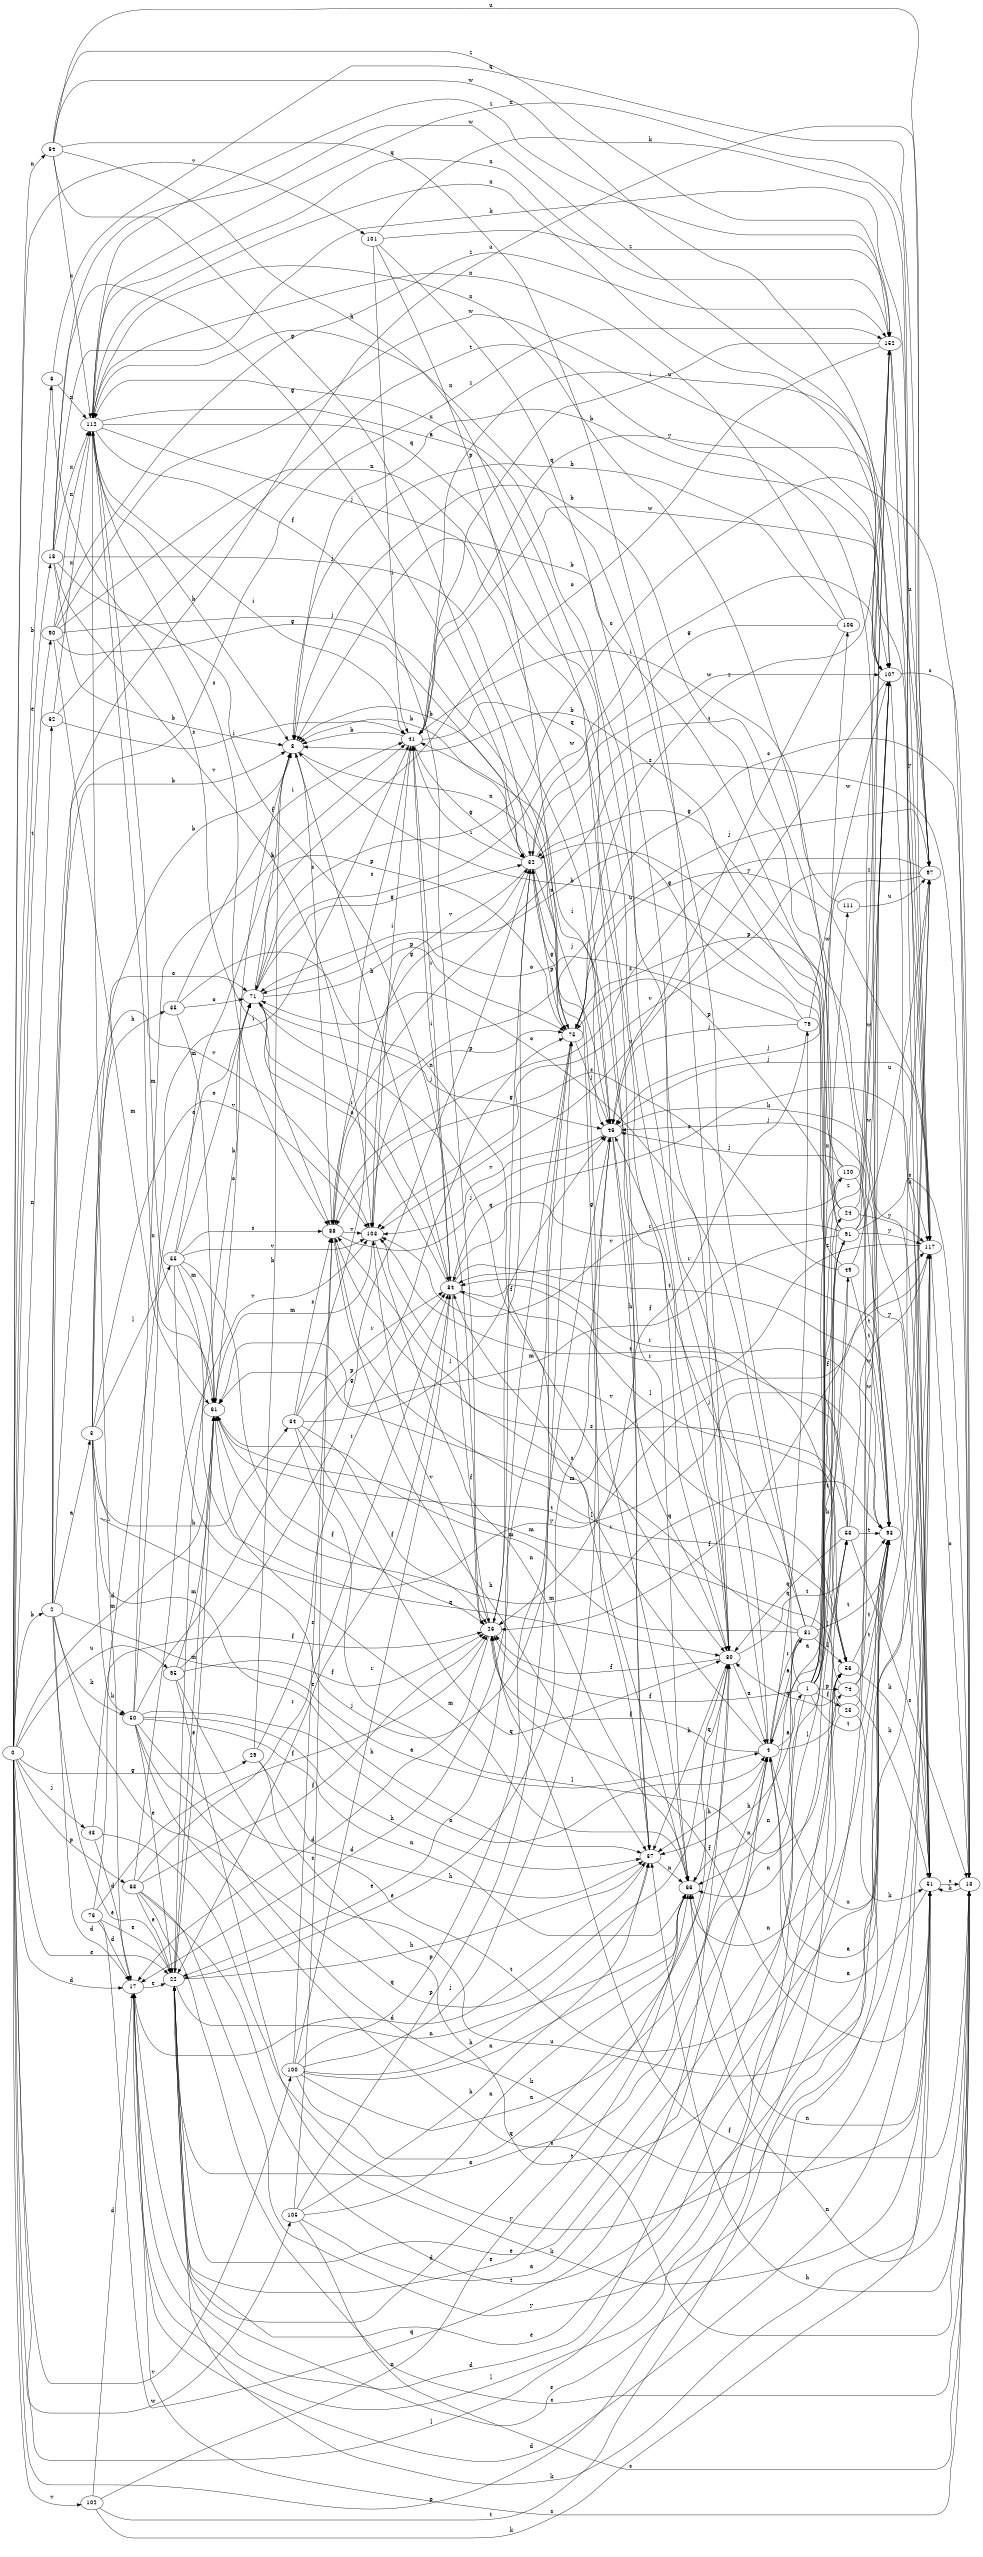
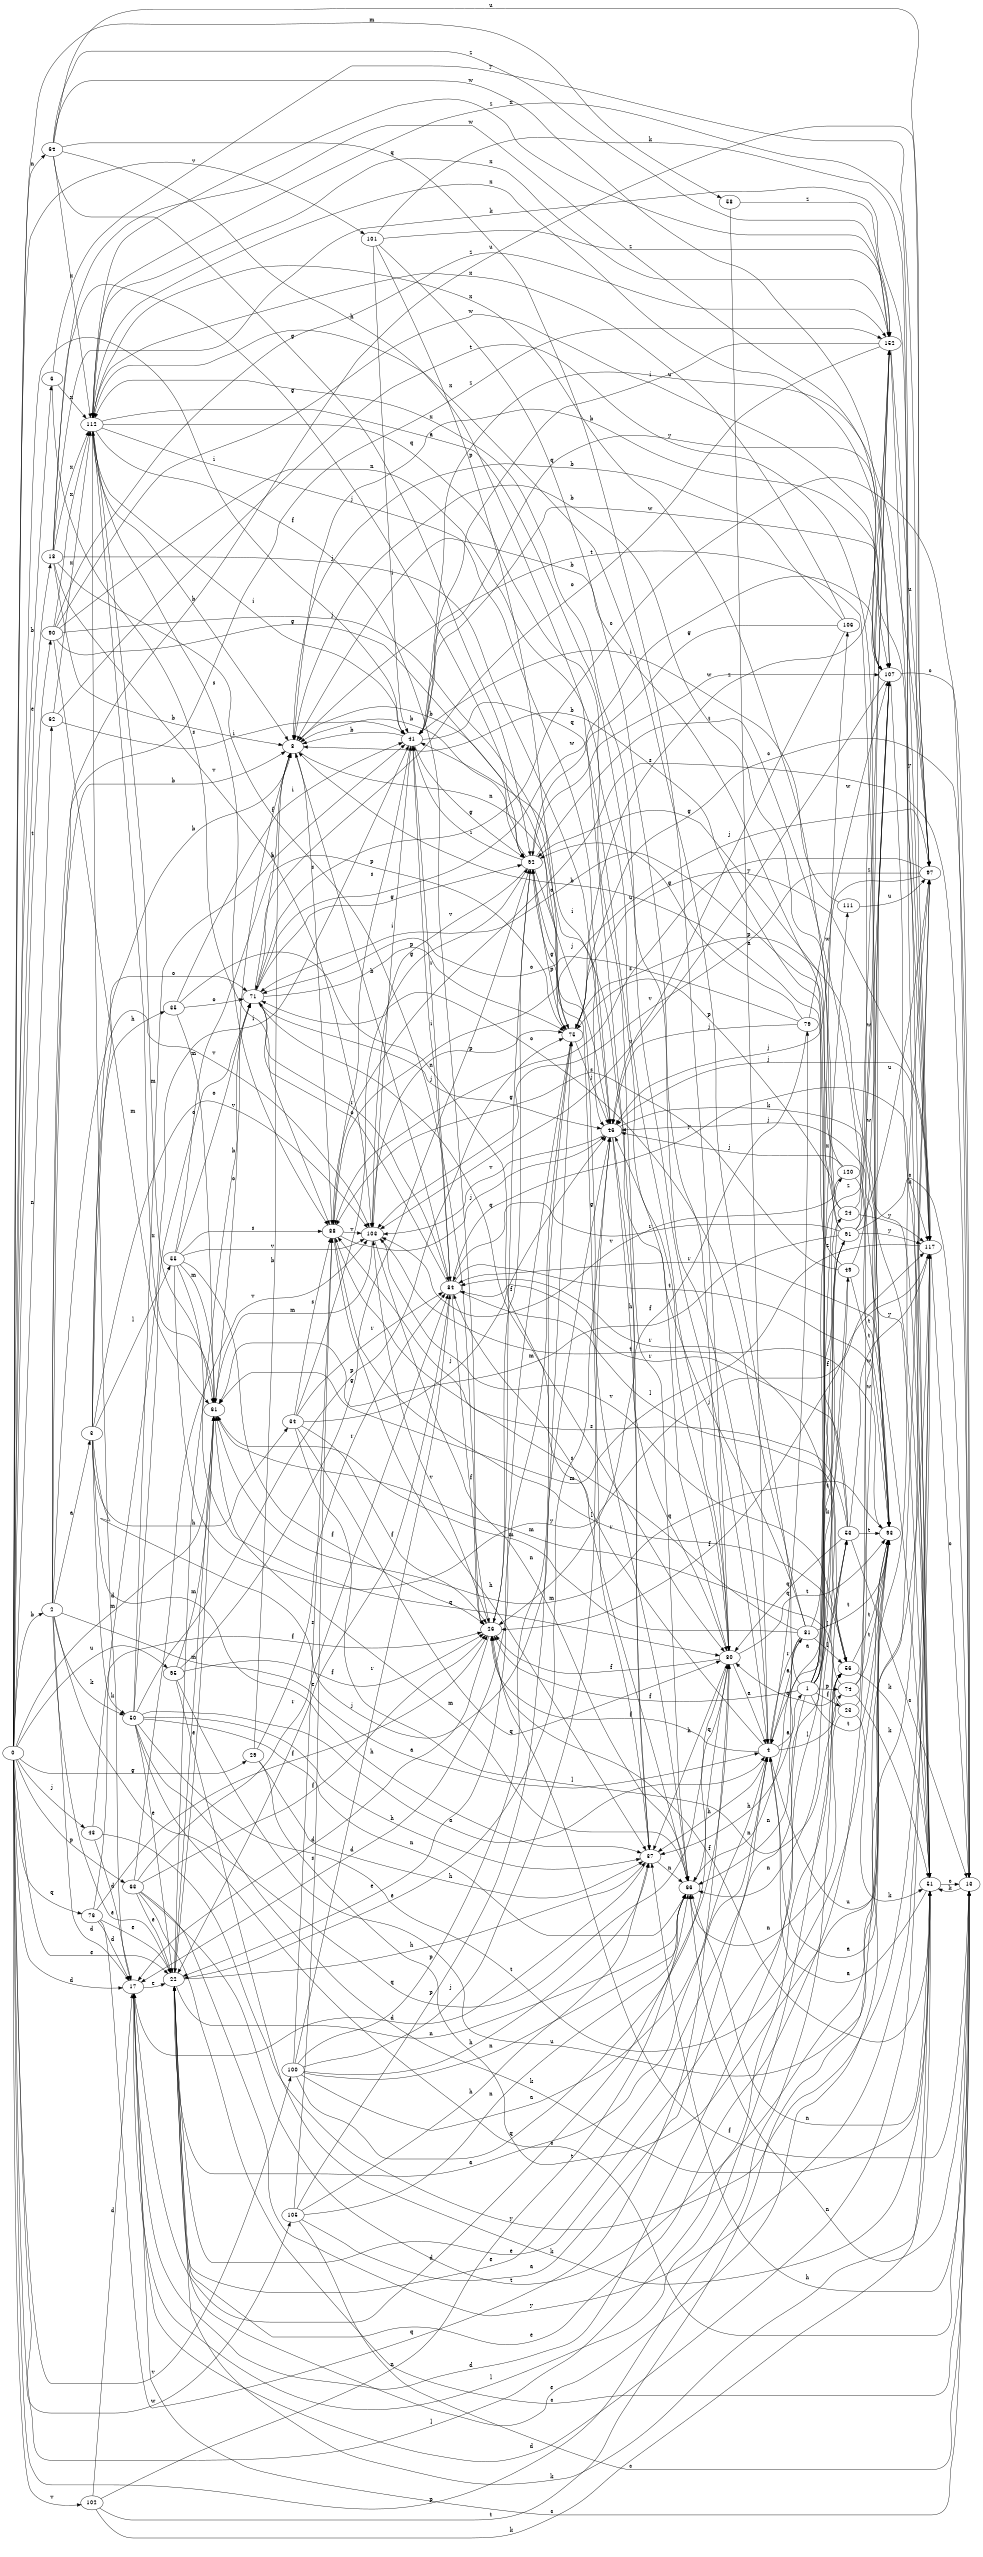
edge "6" -> "117": label "q" -> "y"
node "58": added
edge "0" -> "41": added, label "i"
node "32": label "32" -> "92"
edge "84" -> "117": label "s" -> "y"
edge "61" -> "93": now "8" -> "93"
edge "0" -> "76": added, label "q"
